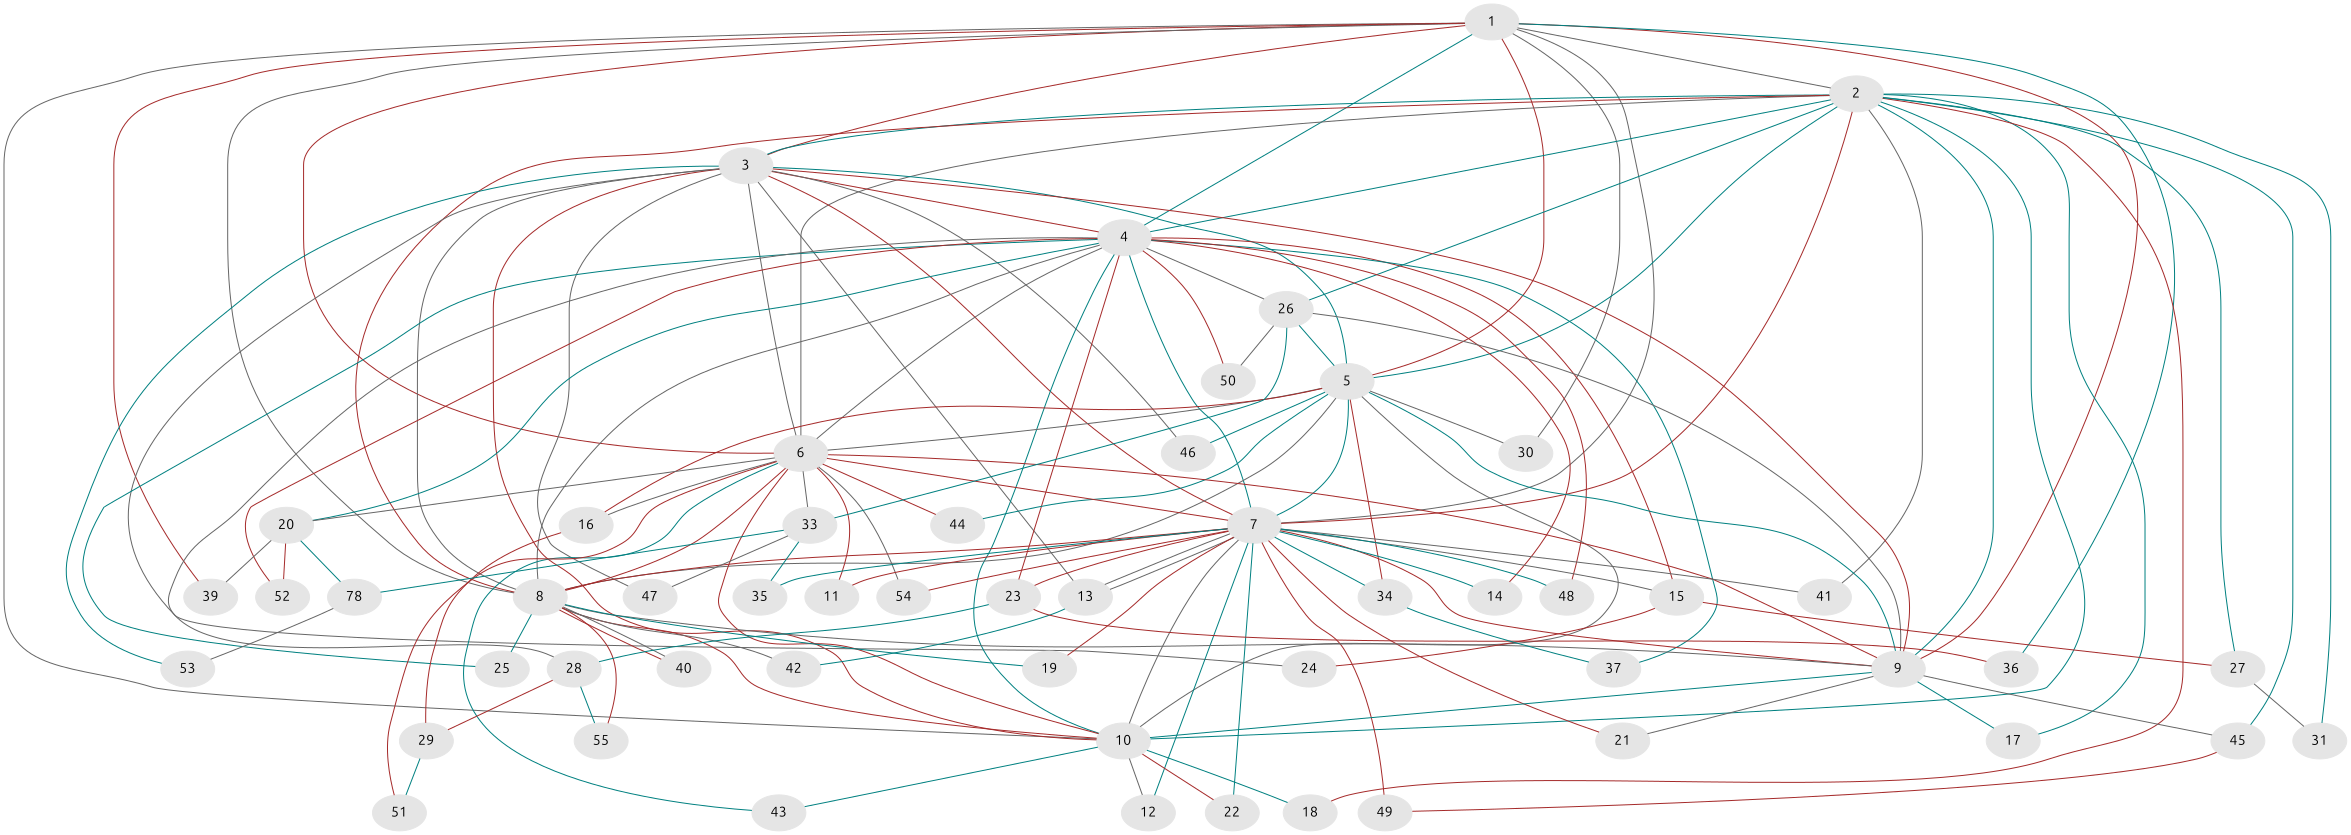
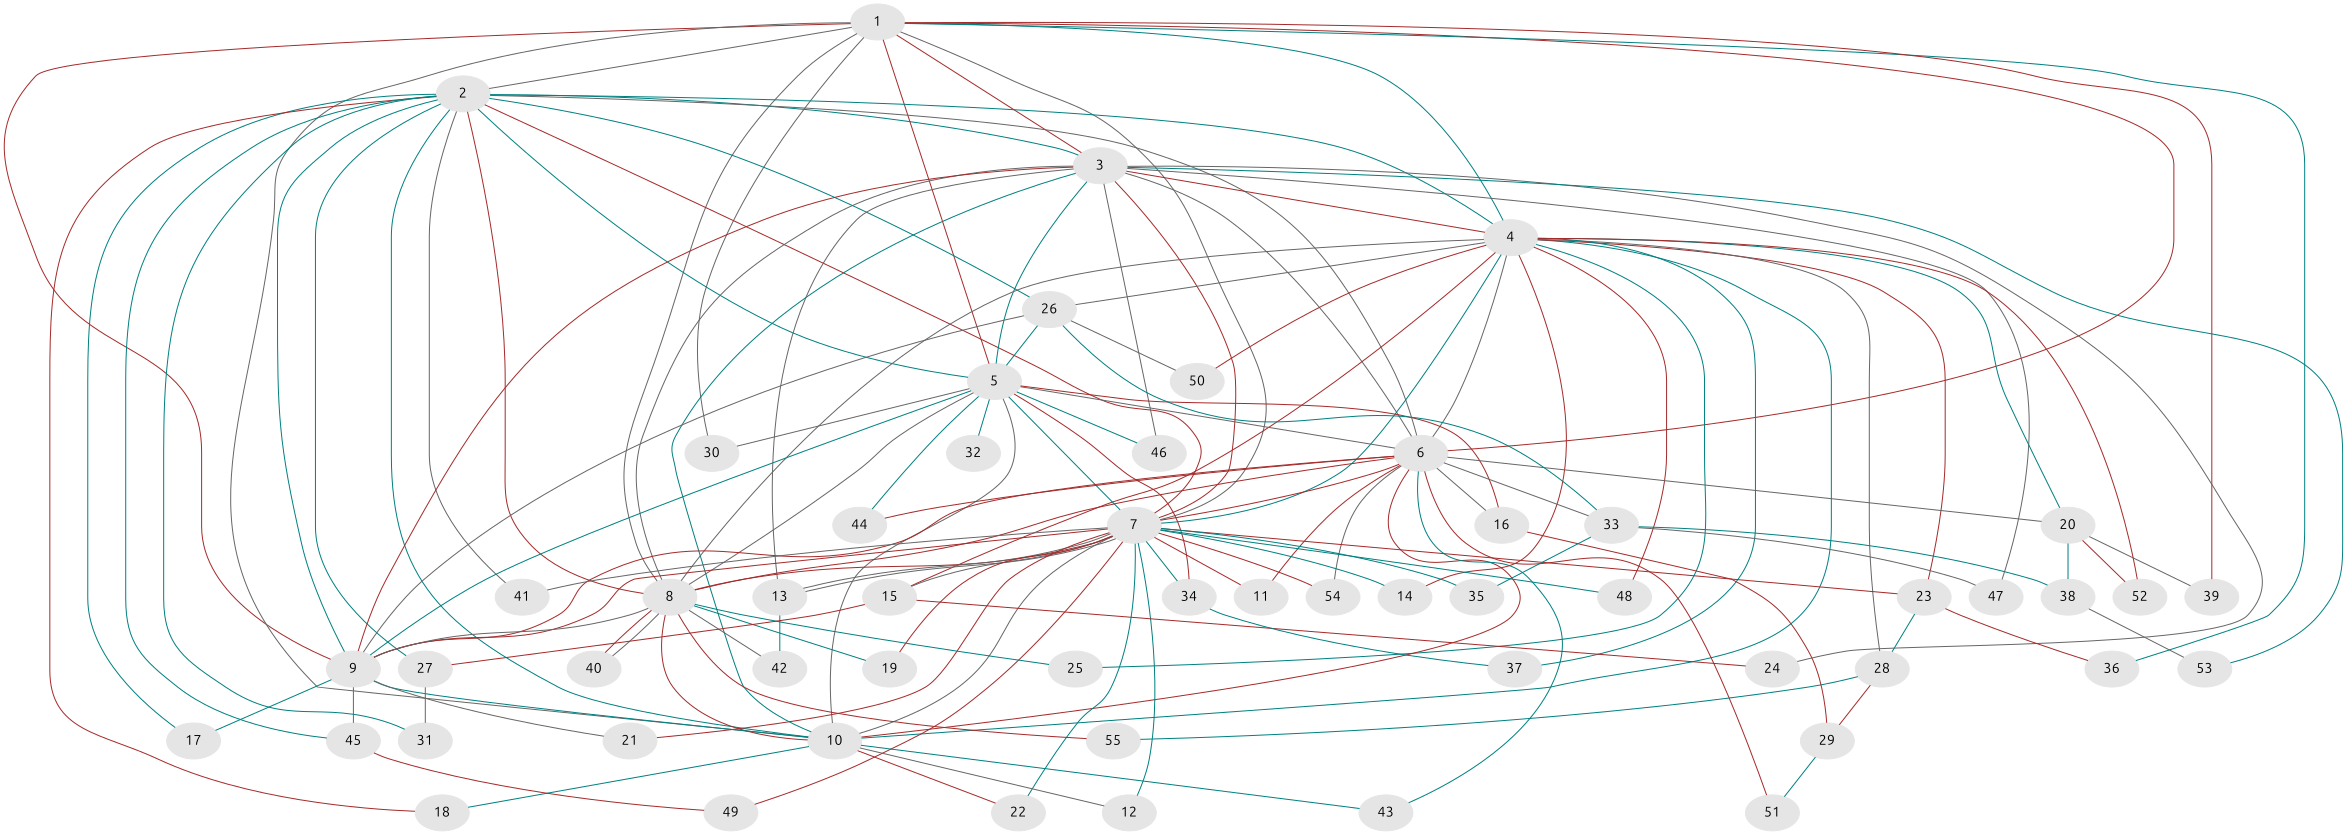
node "32": added
edge "3" -- "10": color brown -> teal
node "78": label "78" -> "38"
